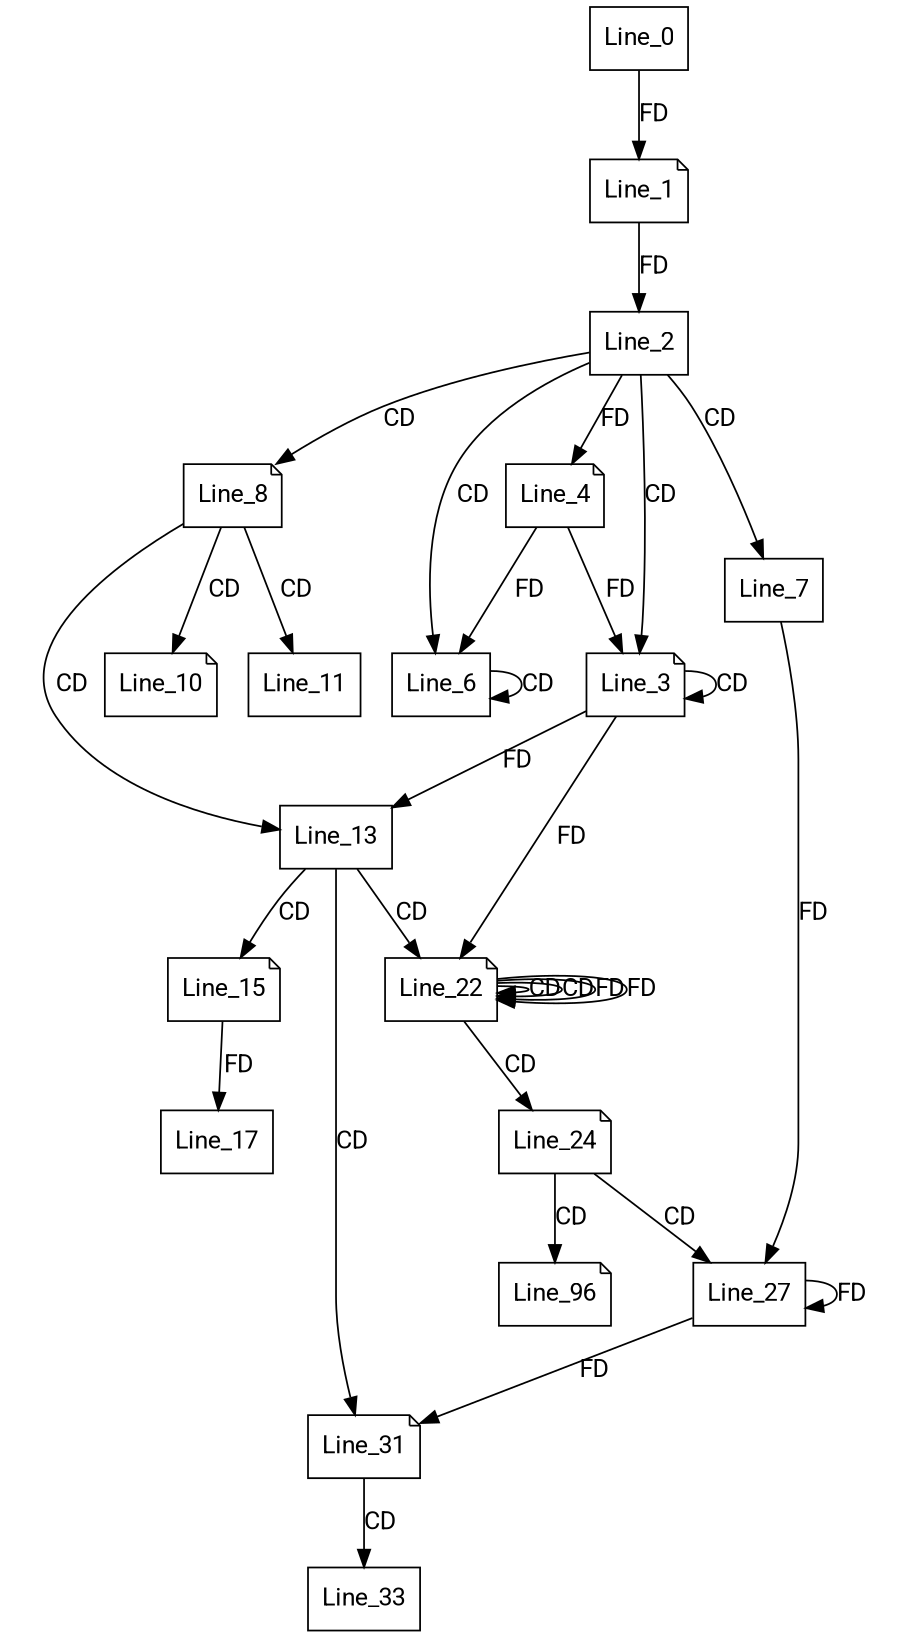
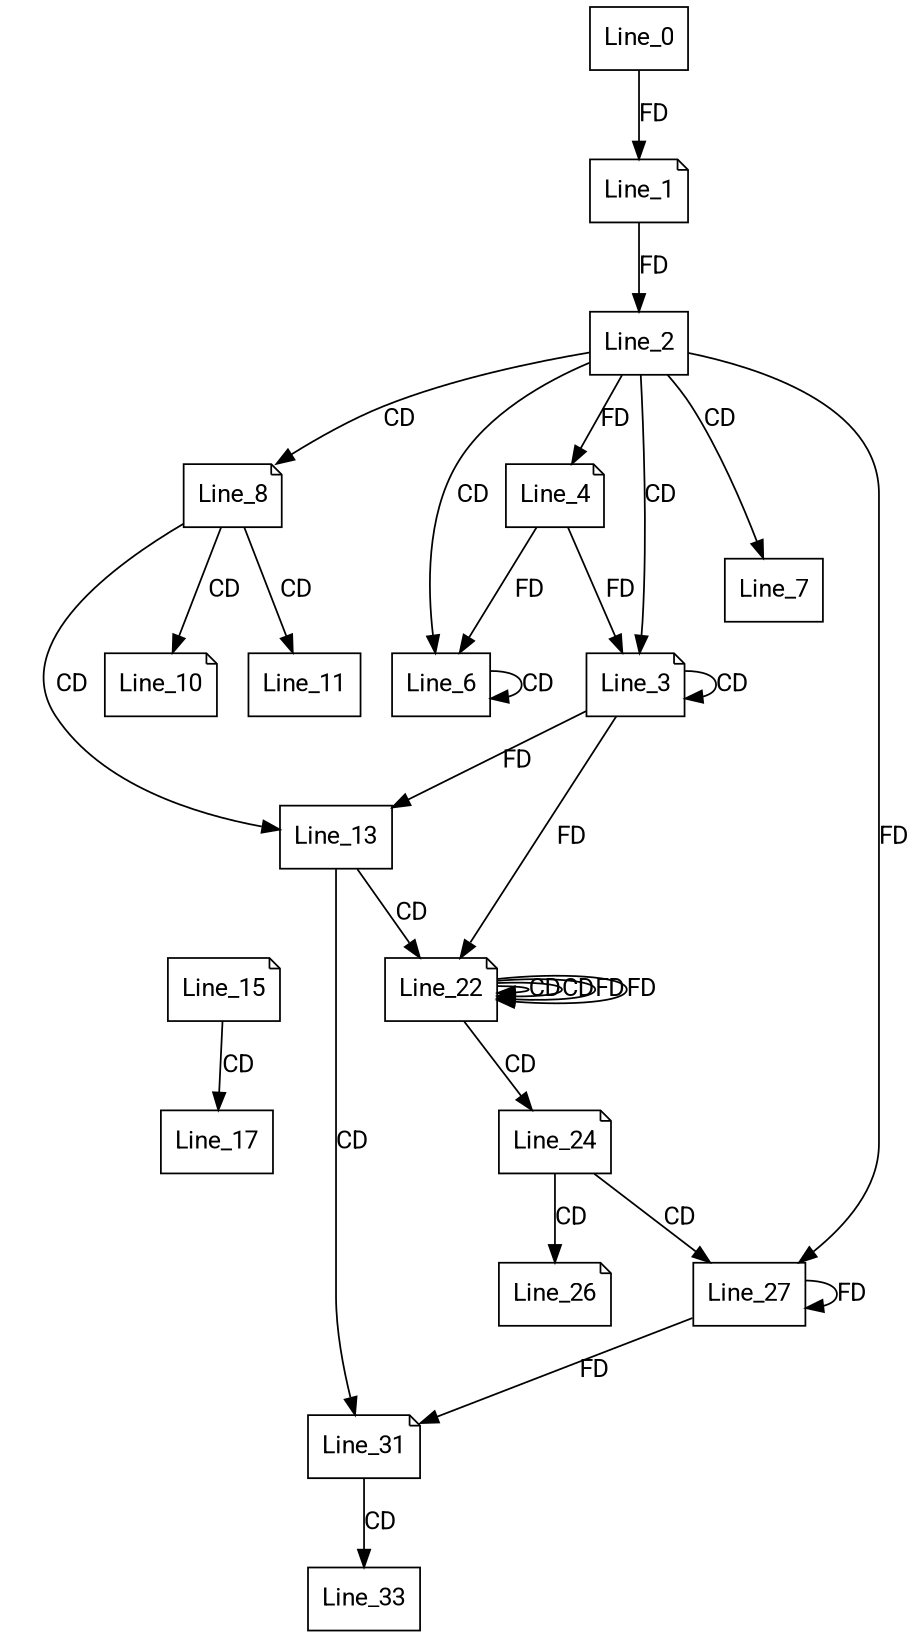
edge "Line_13" -> "Line_15": removed, label "CD"
edge "Line_7" -> "Line_27": now "Line_2" -> "Line_27"
edge "Line_15" -> "Line_17": label "FD" -> "CD"
node "Line_96": label "Line_96" -> "Line_26"
